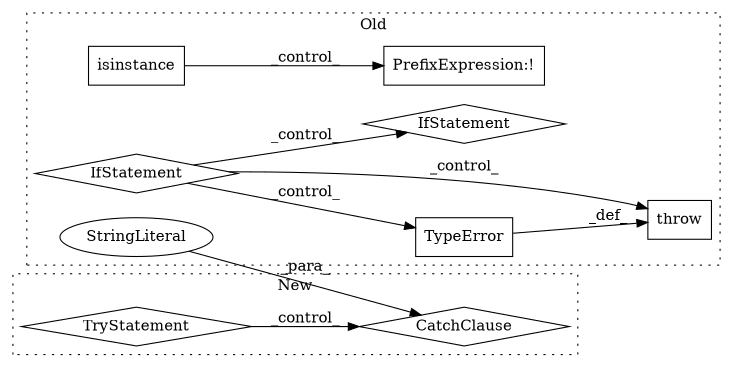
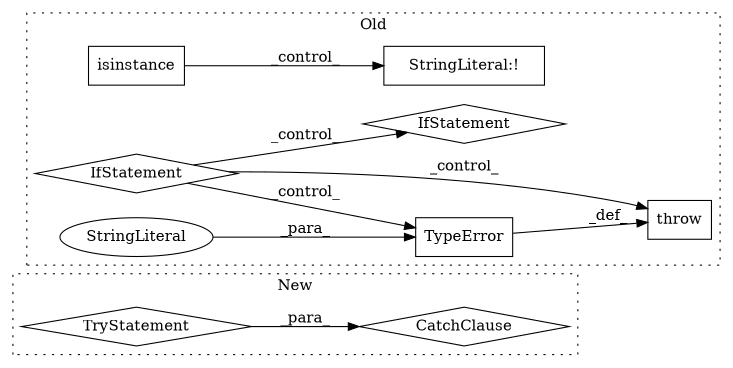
node "PrefixExpression:!": label "PrefixExpression:!" -> "StringLiteral:!"
edge "StringLiteral" -> "CatchClause": now "StringLiteral" -> "TypeError"
edge "TryStatement" -> "CatchClause": label "_control_" -> "_para_"
